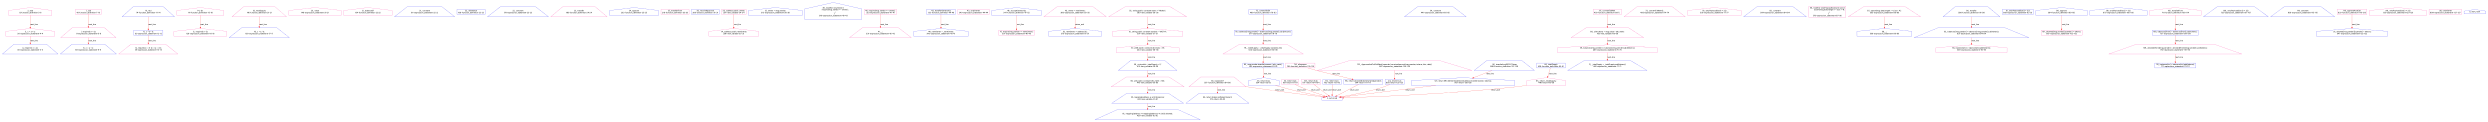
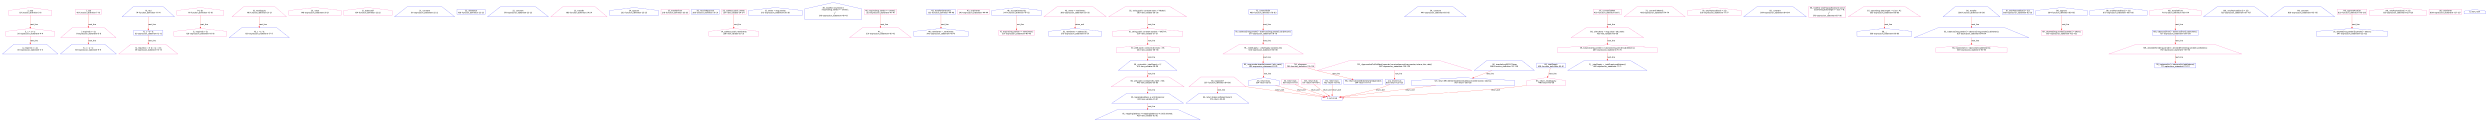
edge "116_ return allowed[tokenOwner][spender]; 814-return-117-117" -> "0_ exit_node": removed, label "return_exit"
